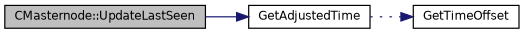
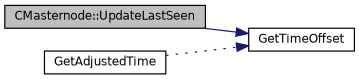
edge "CMasternode::UpdateLastSeen" -> "GetAdjustedTime": now "CMasternode::UpdateLastSeen" -> "GetTimeOffset"
